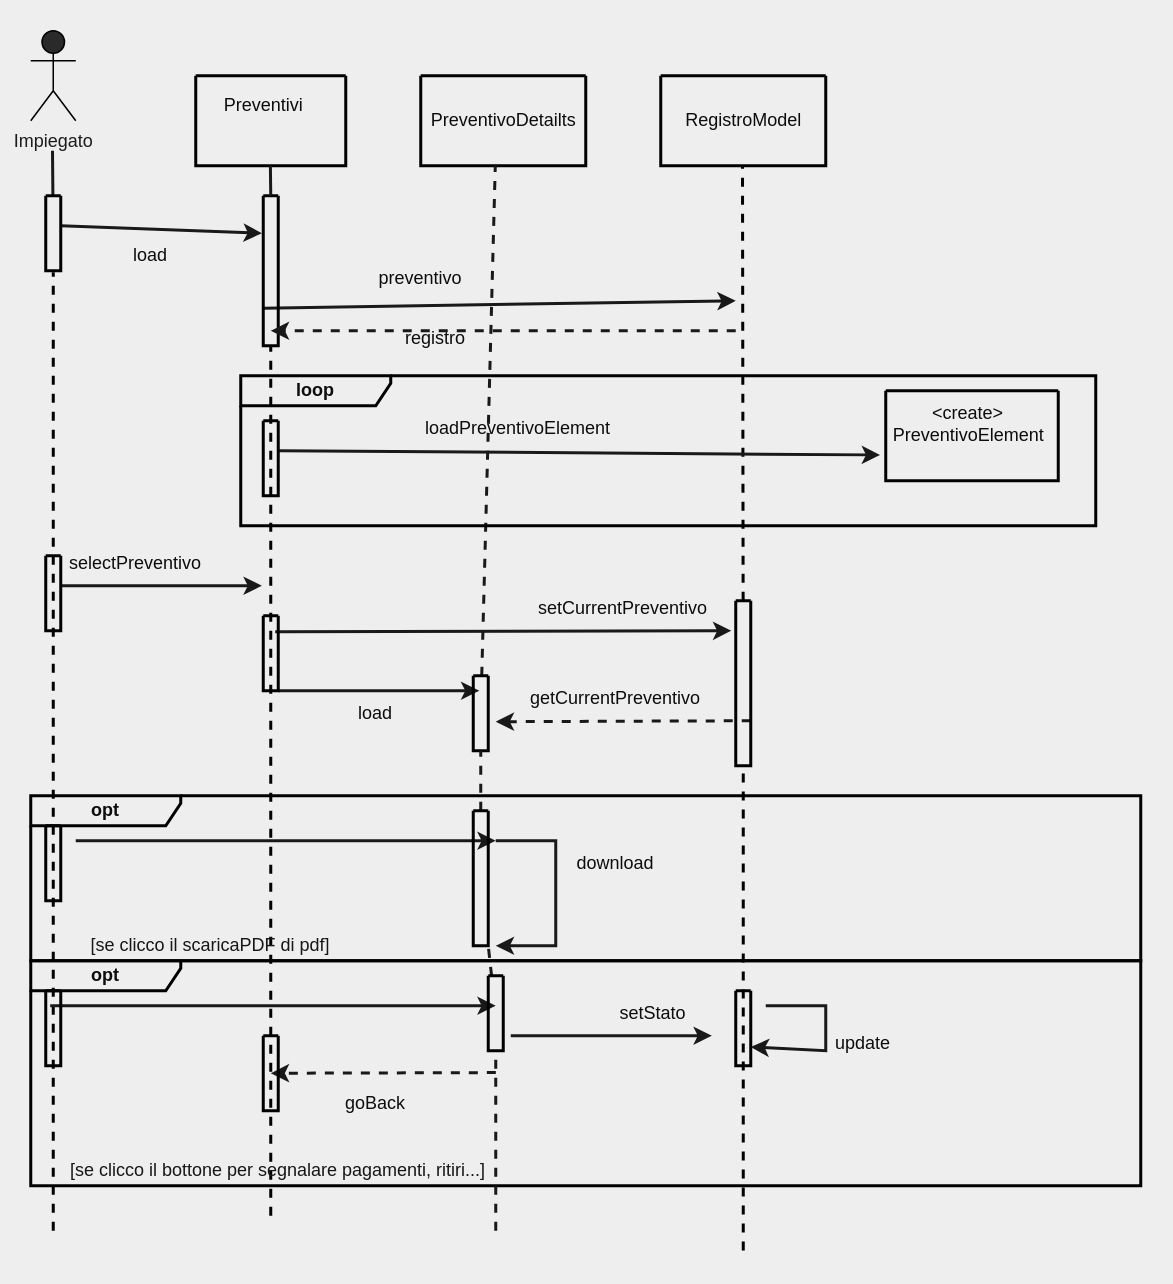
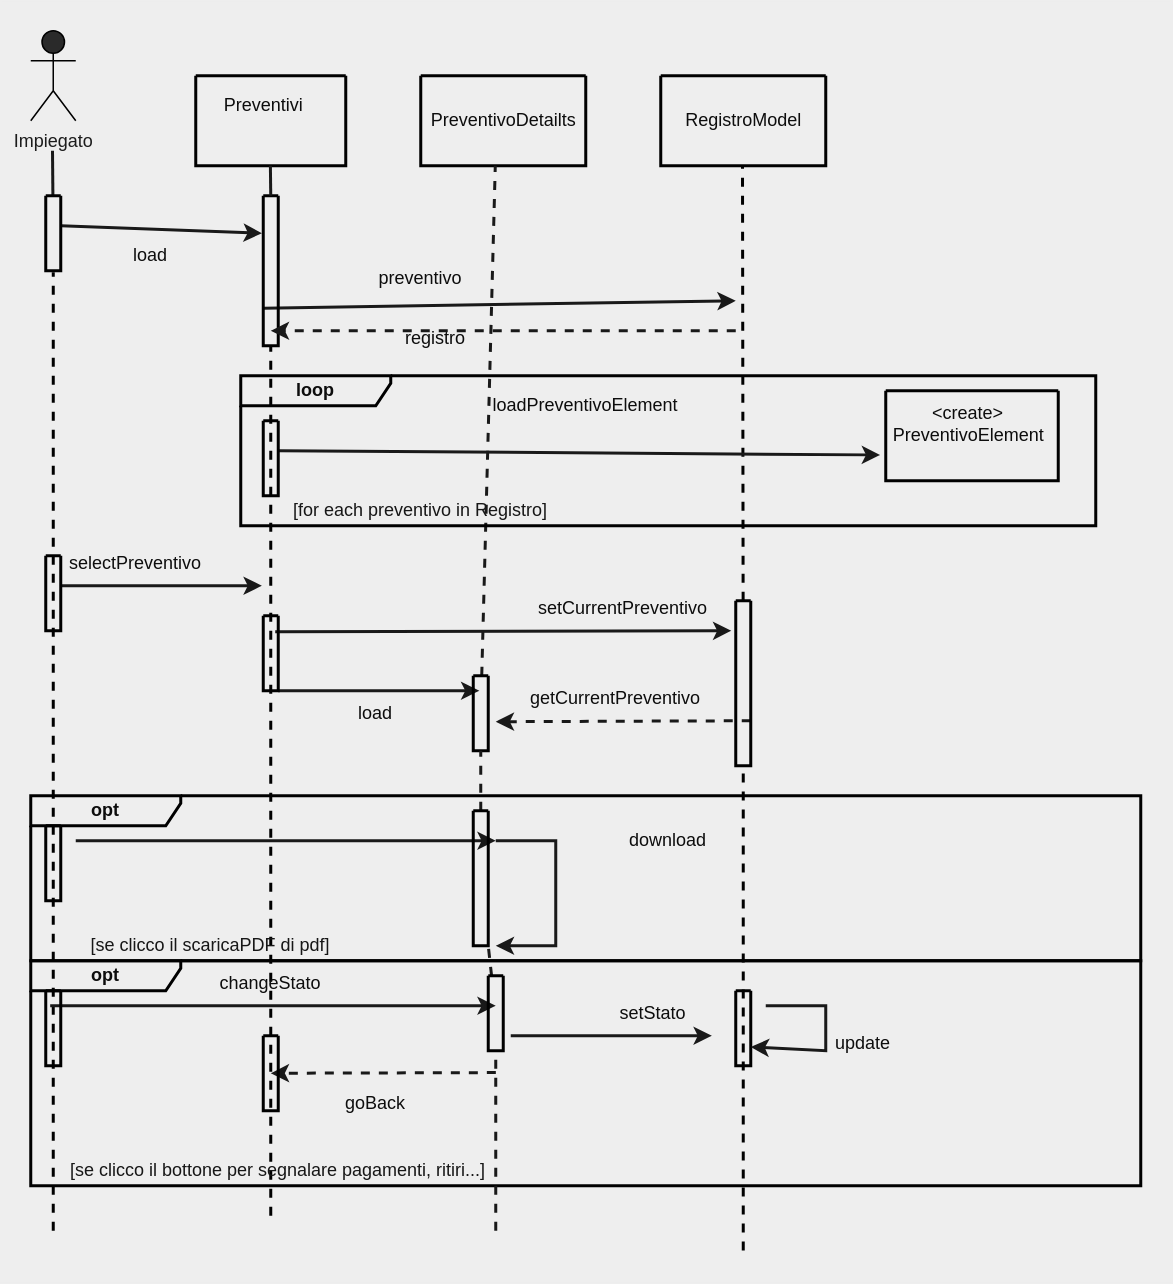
node "loadPreventivoElement": moved (518, 428) -> (586, 406)
node "[for each preventivo in Registro]": added
node "download": moved (616, 863) -> (668, 841)
node "changeStato": added
